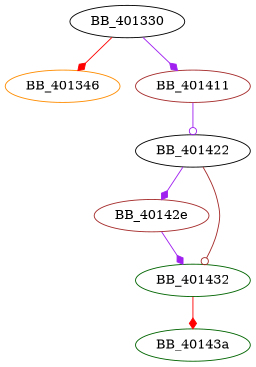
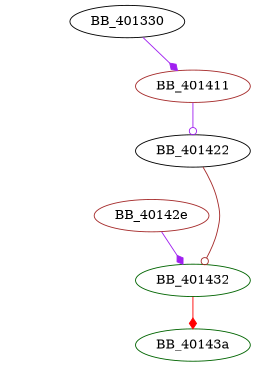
node "BB_401346": removed
edge "BB_401422" -> "BB_40142e": removed
